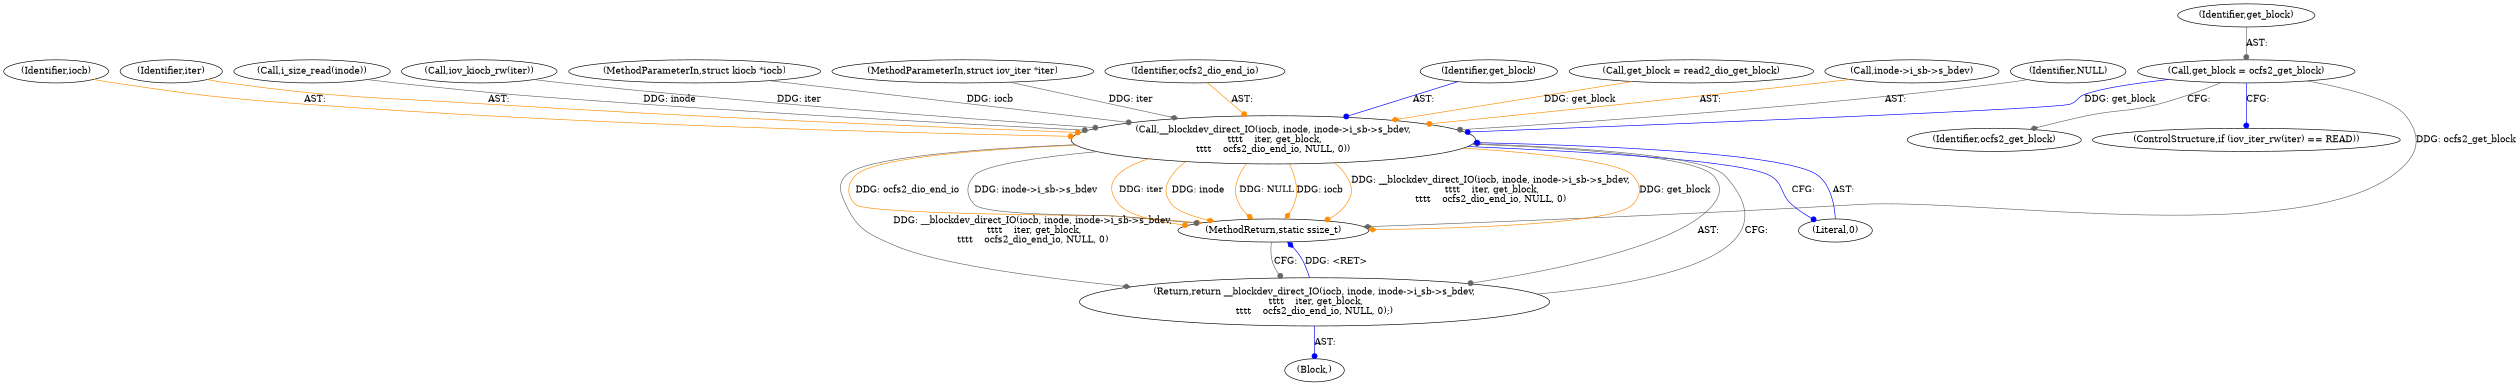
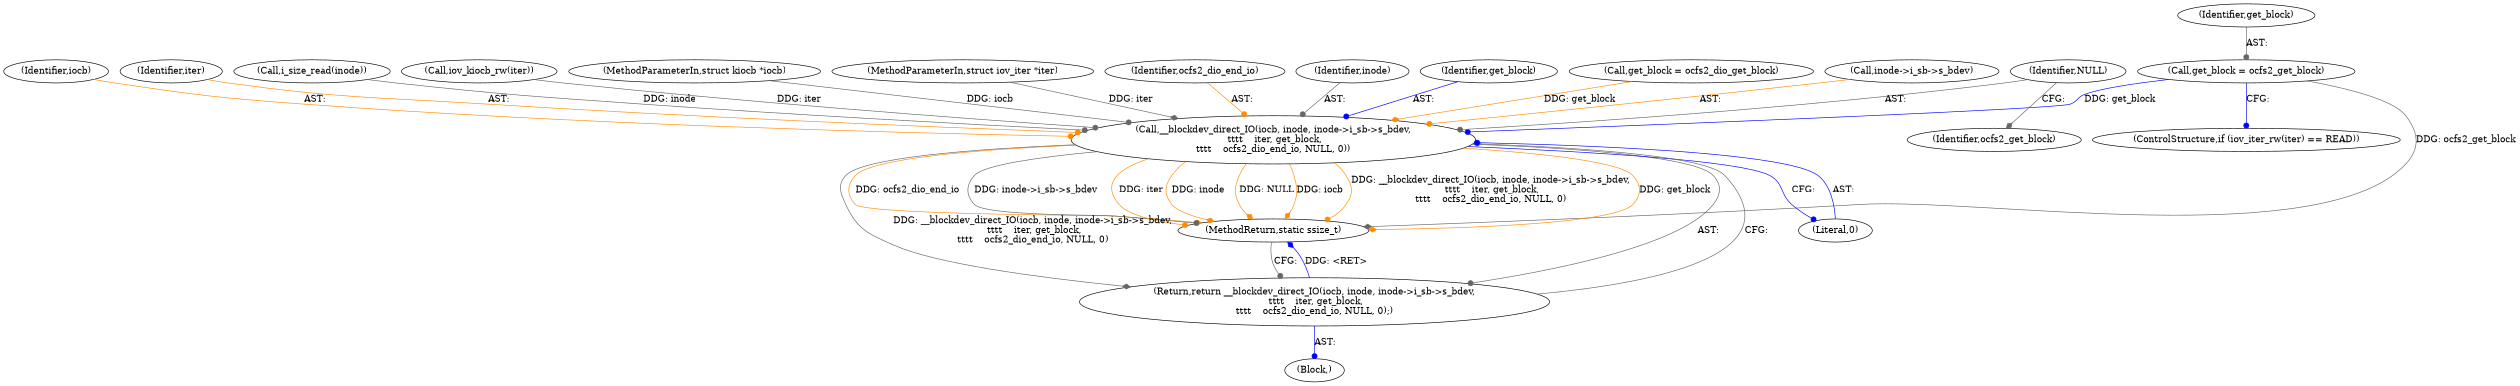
node "(Identifier,inode)": added
node "(Call,get_block = read2_dio_get_block)": label "(Call,get_block = read2_dio_get_block)" -> "(Call,get_block = ocfs2_dio_get_block)"
edge "(Call,get_block = ocfs2_get_block)" -> "(Identifier,ocfs2_get_block)": now "(Identifier,NULL)" -> "(Identifier,ocfs2_get_block)"
